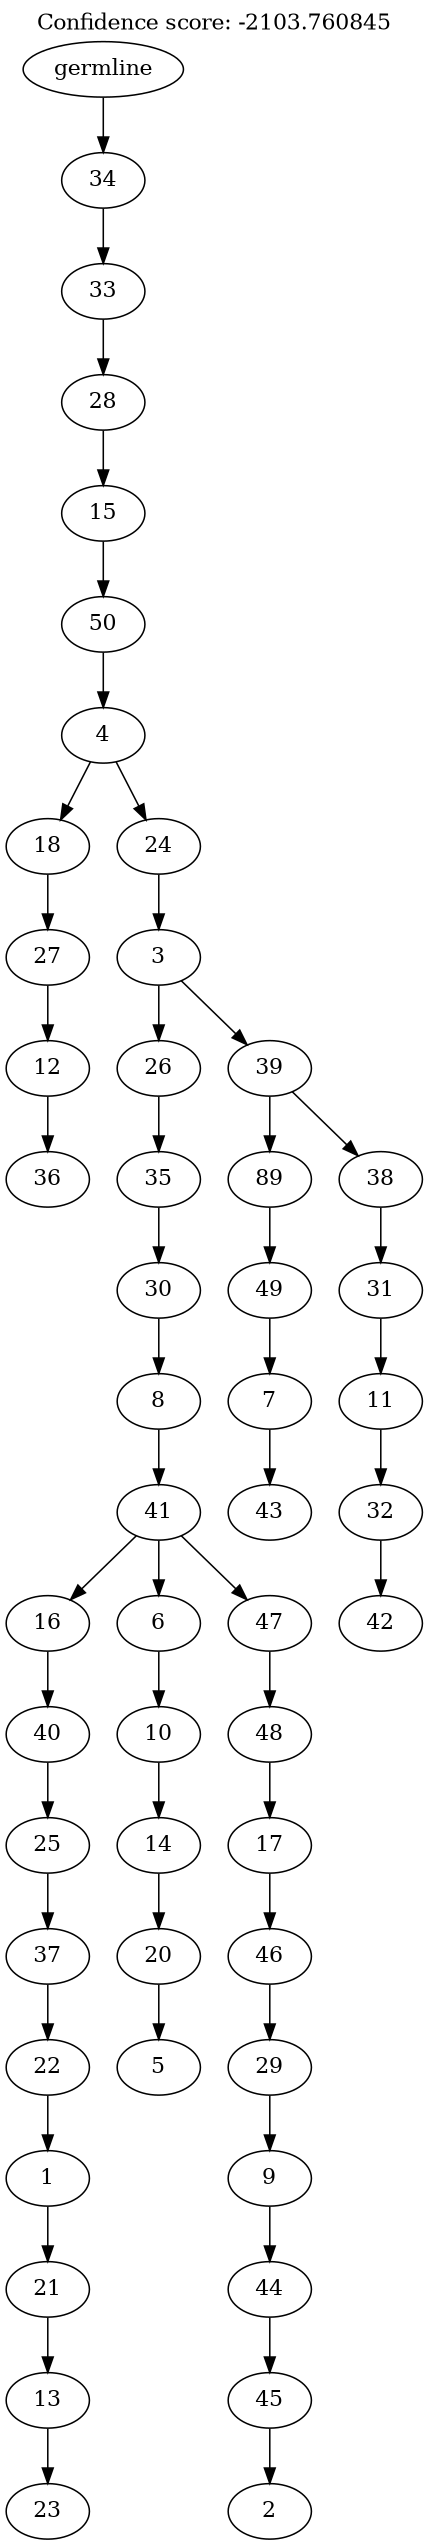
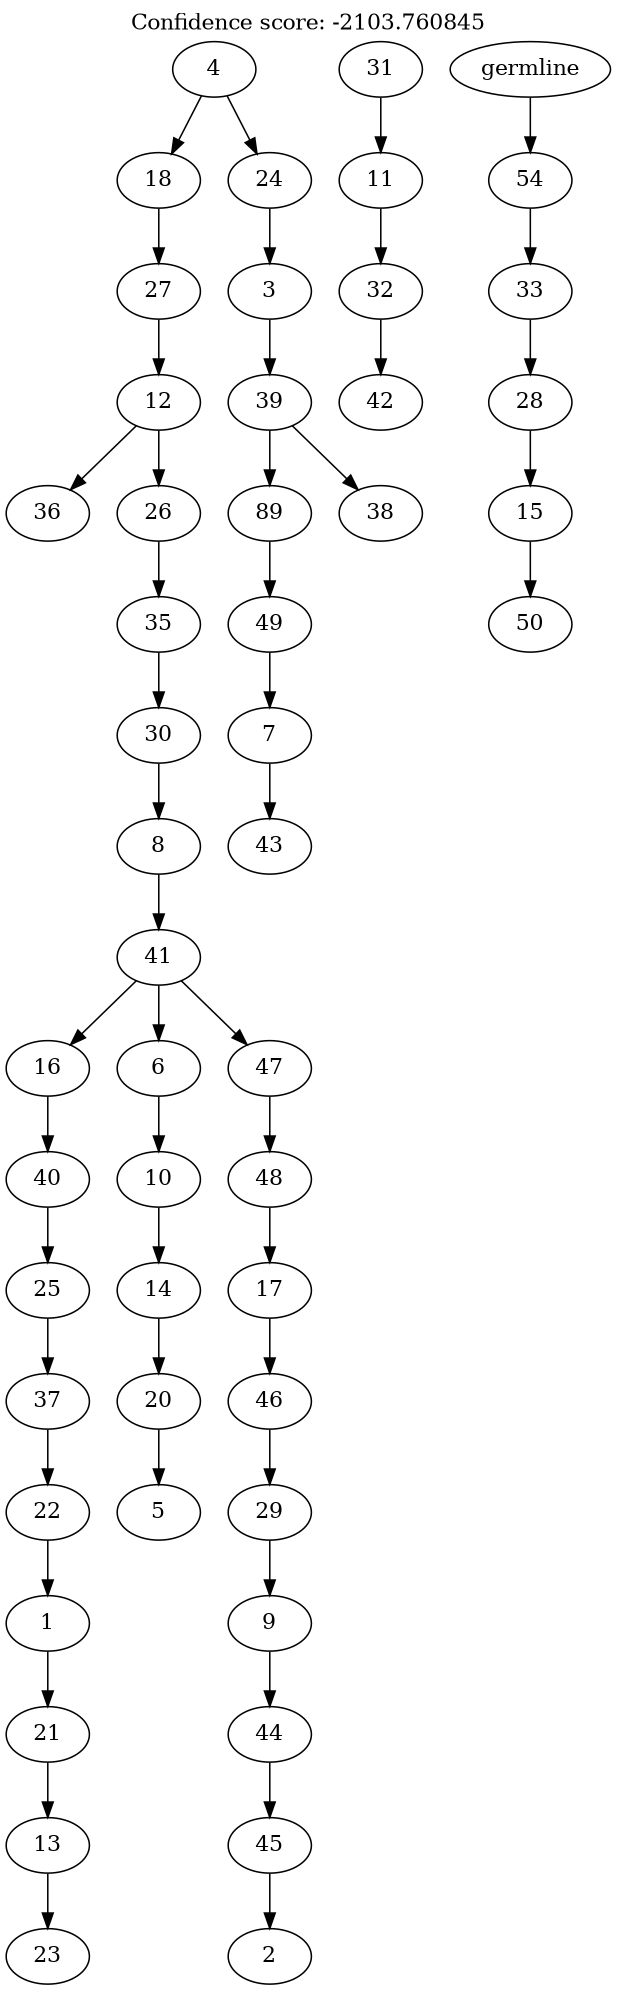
node "34": label "34" -> "54"
edge "50" -> "4": removed
edge "3" -> "26": now "12" -> "26"
edge "38" -> "31": removed
